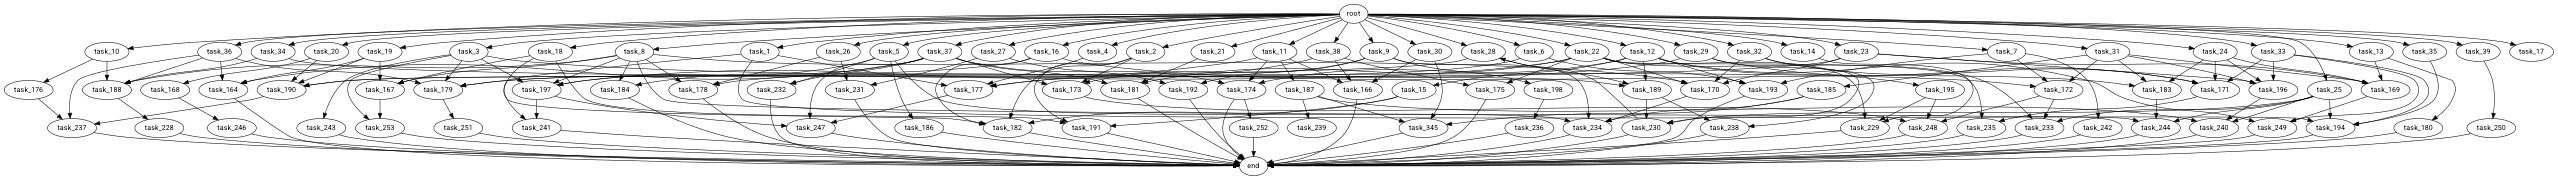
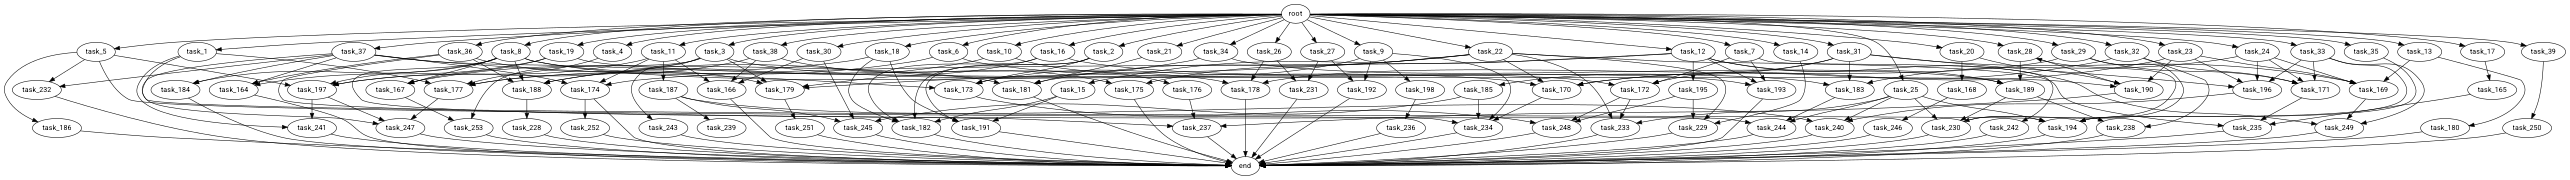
node "task_165": added
node "task_345": label "task_345" -> "task_245"
